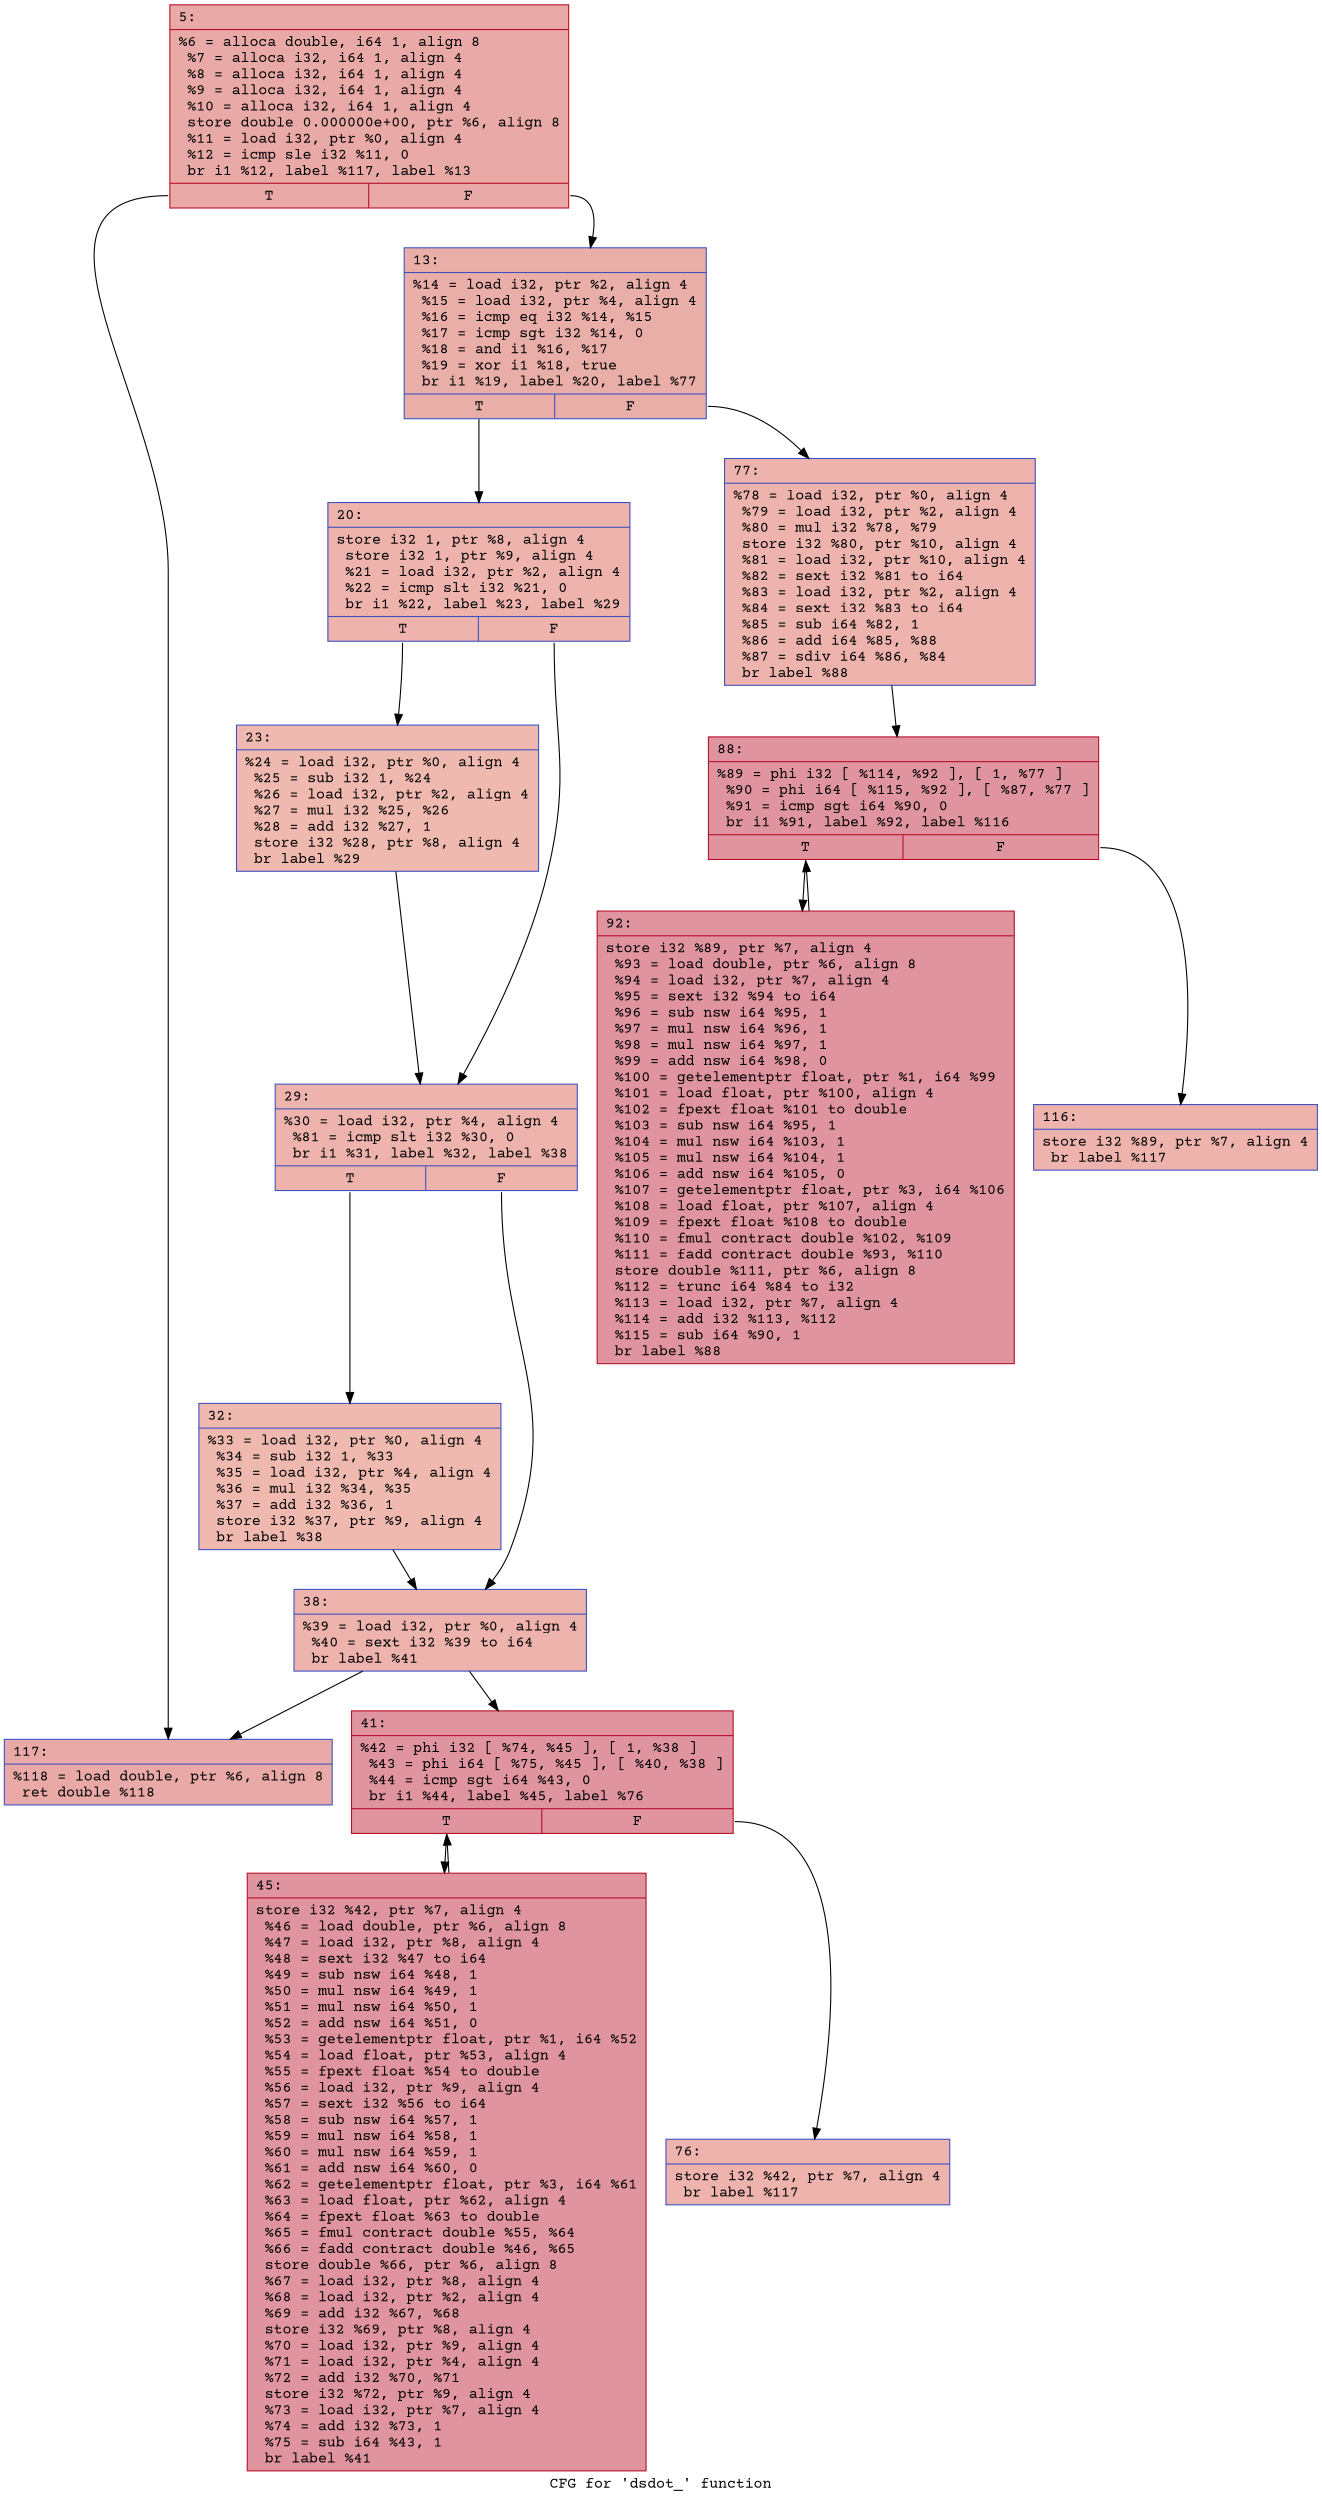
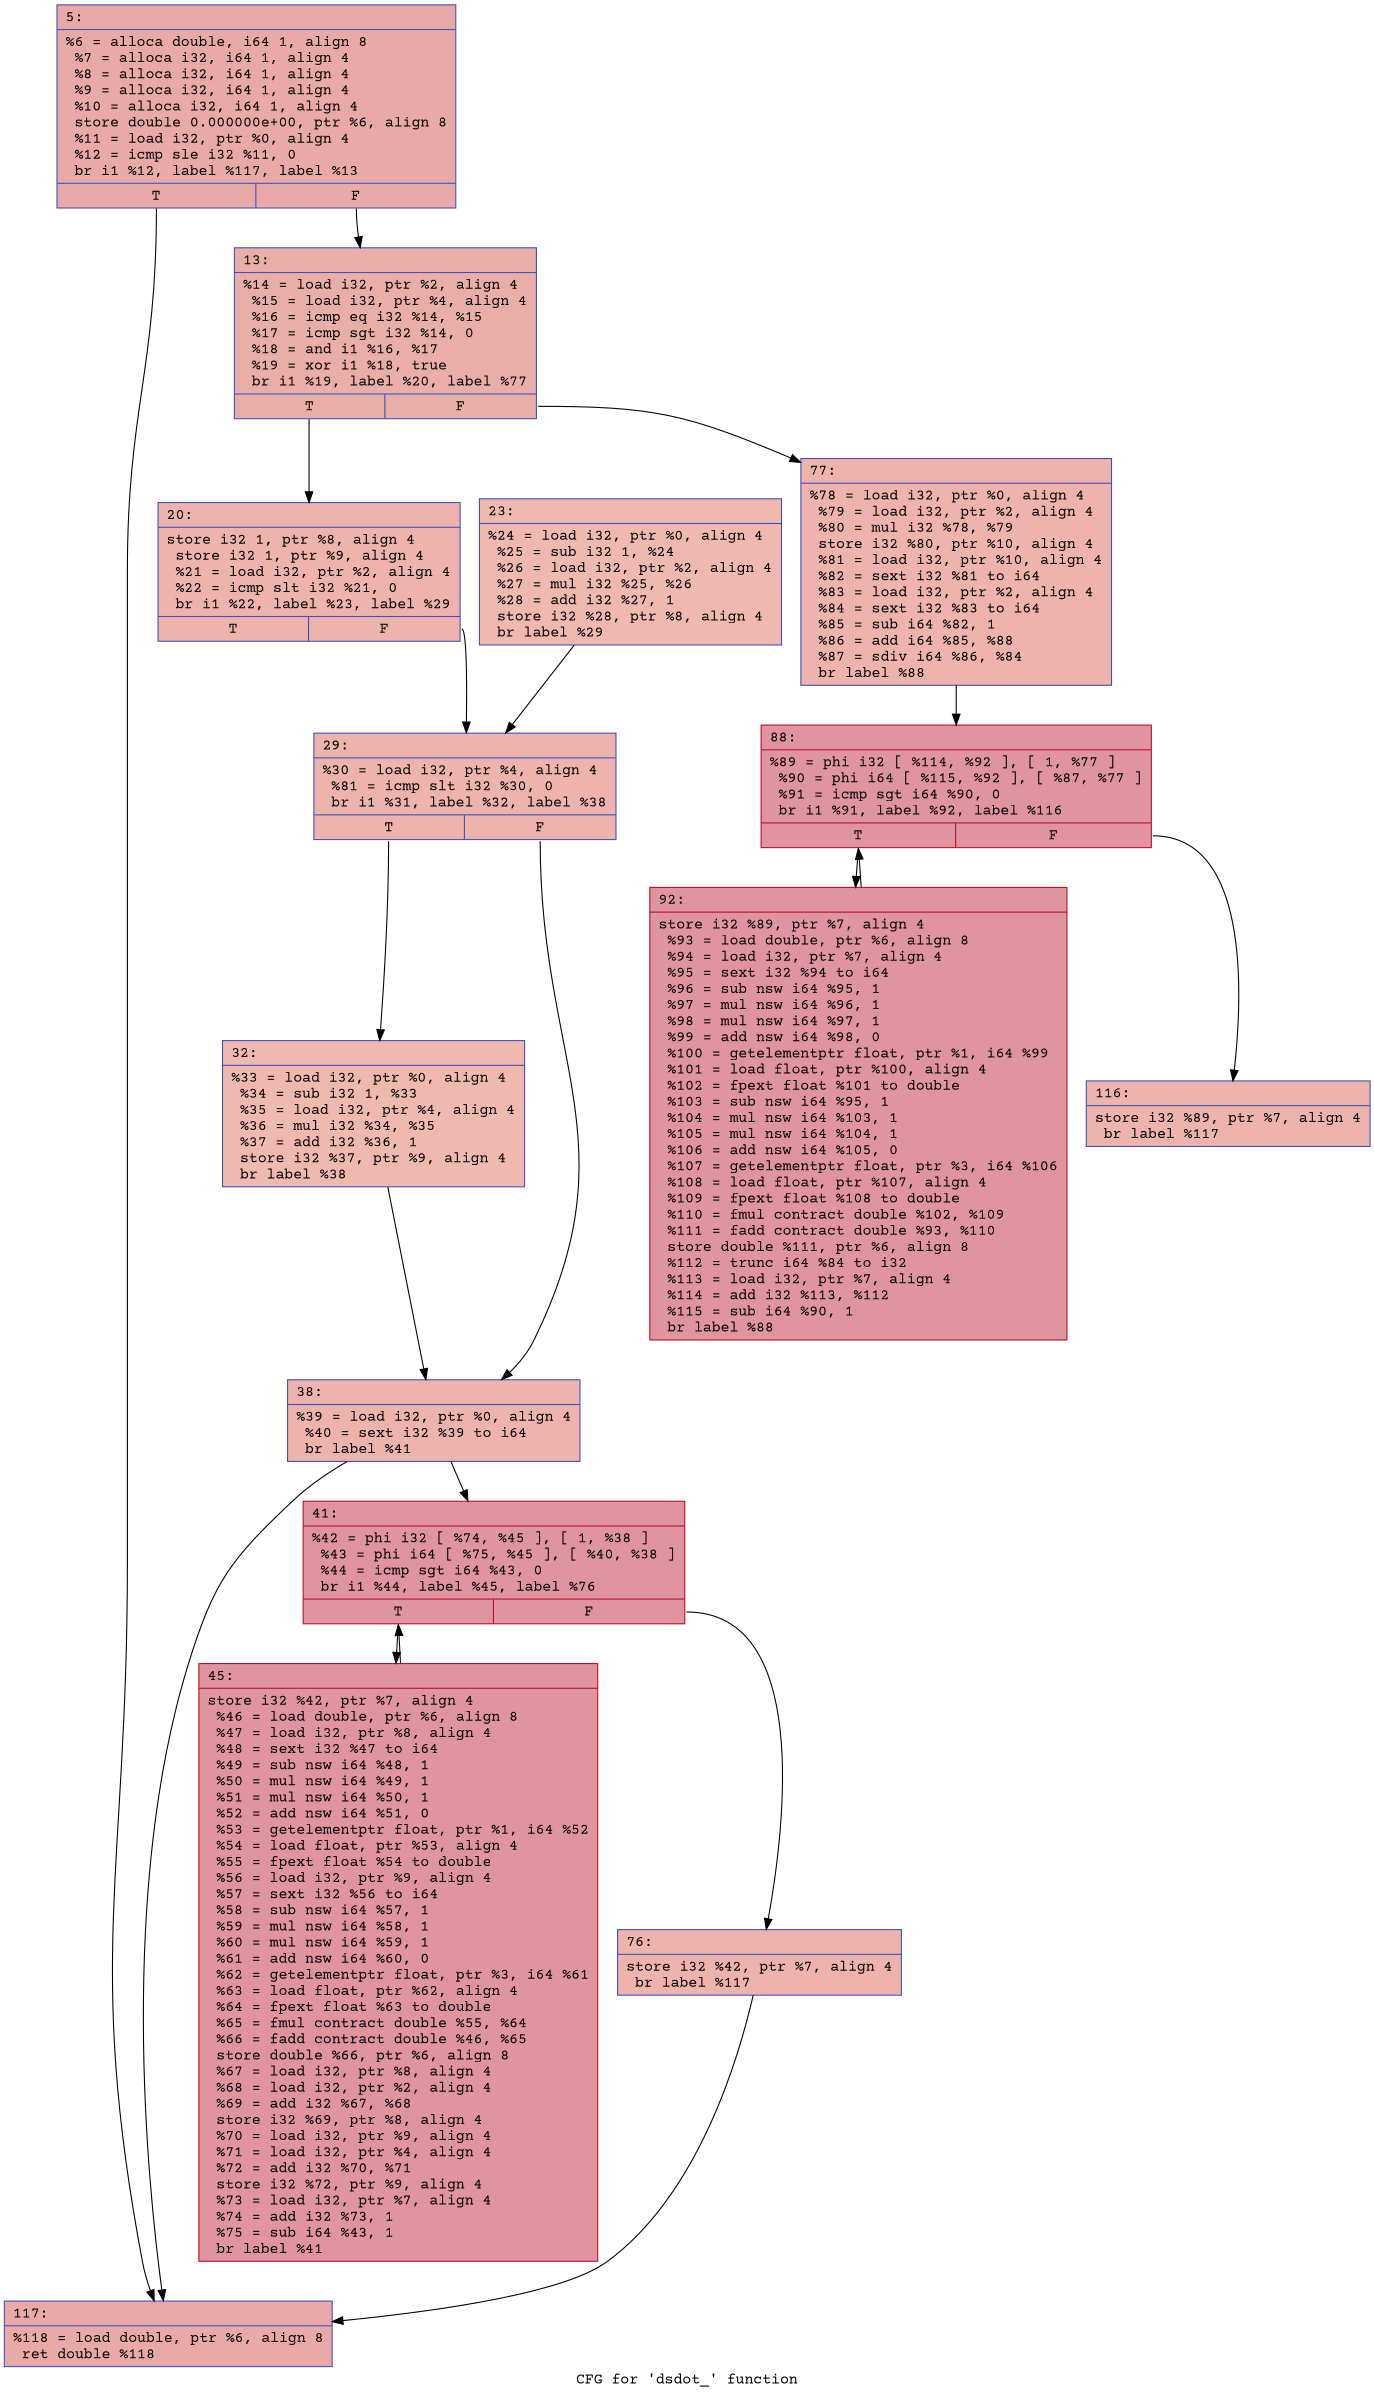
node "5:": color #b70d28ff -> #3d50c3ff
edge "20:" -> "23:": removed
edge "76:" -> "117:": added
